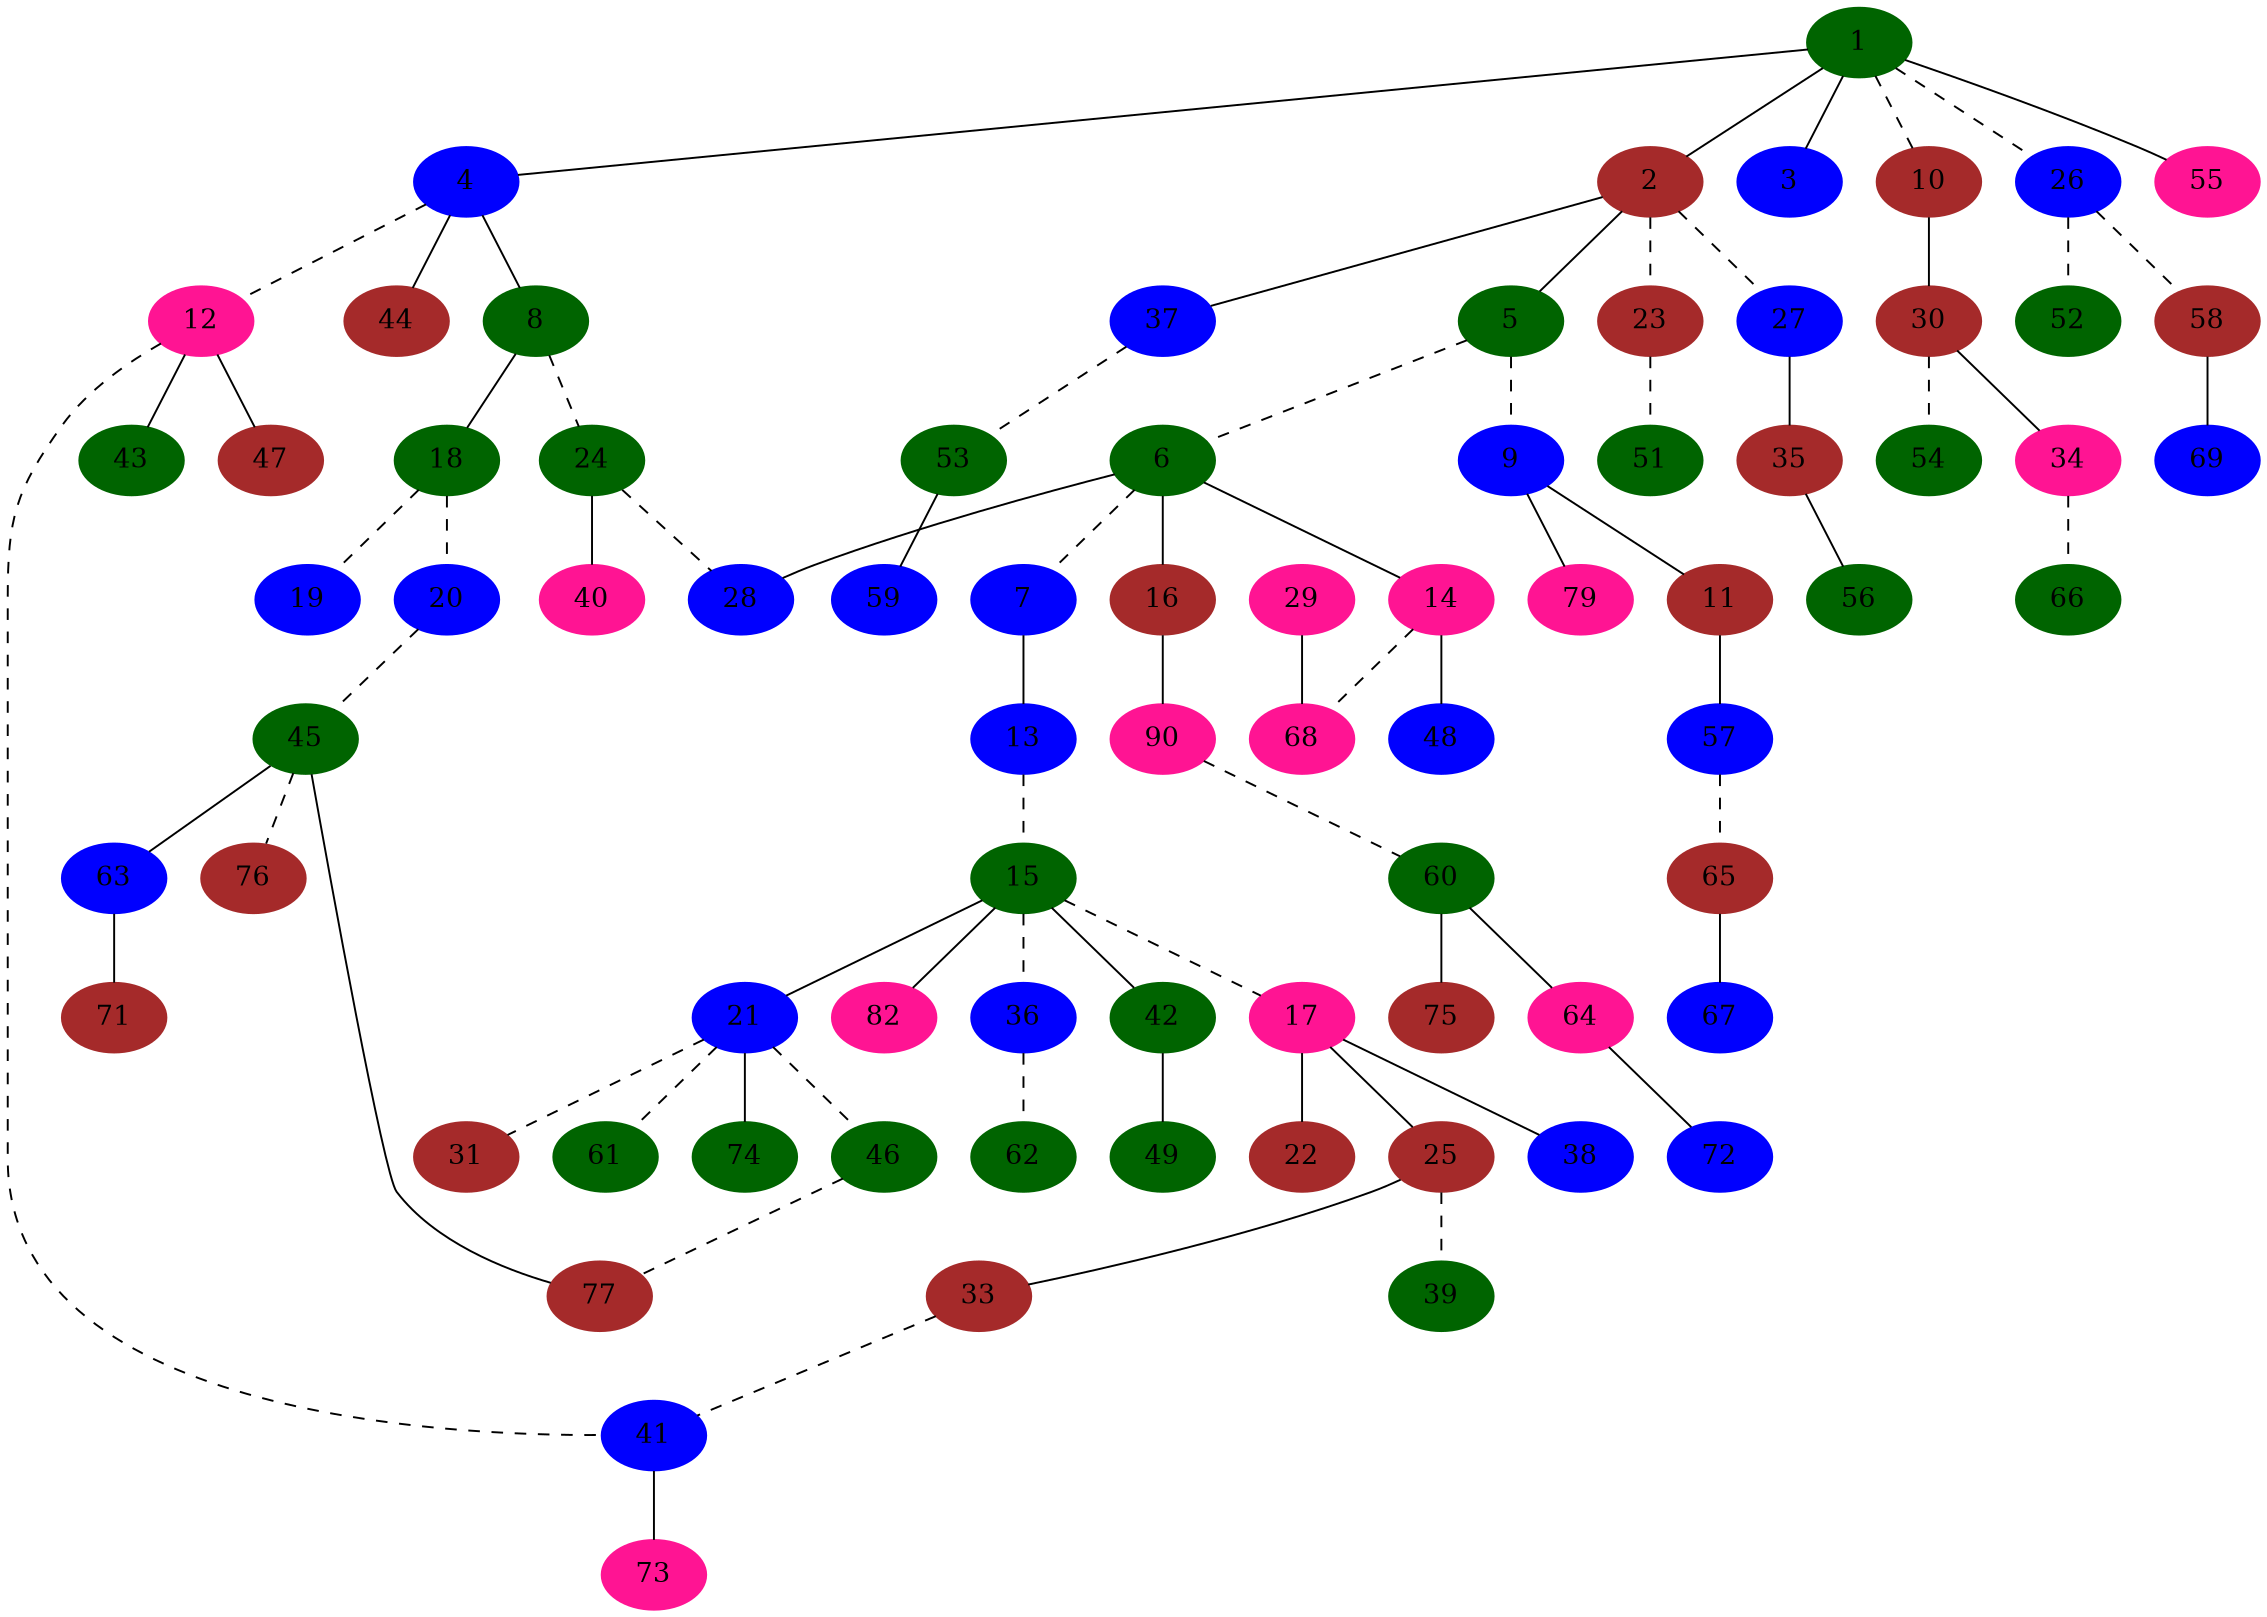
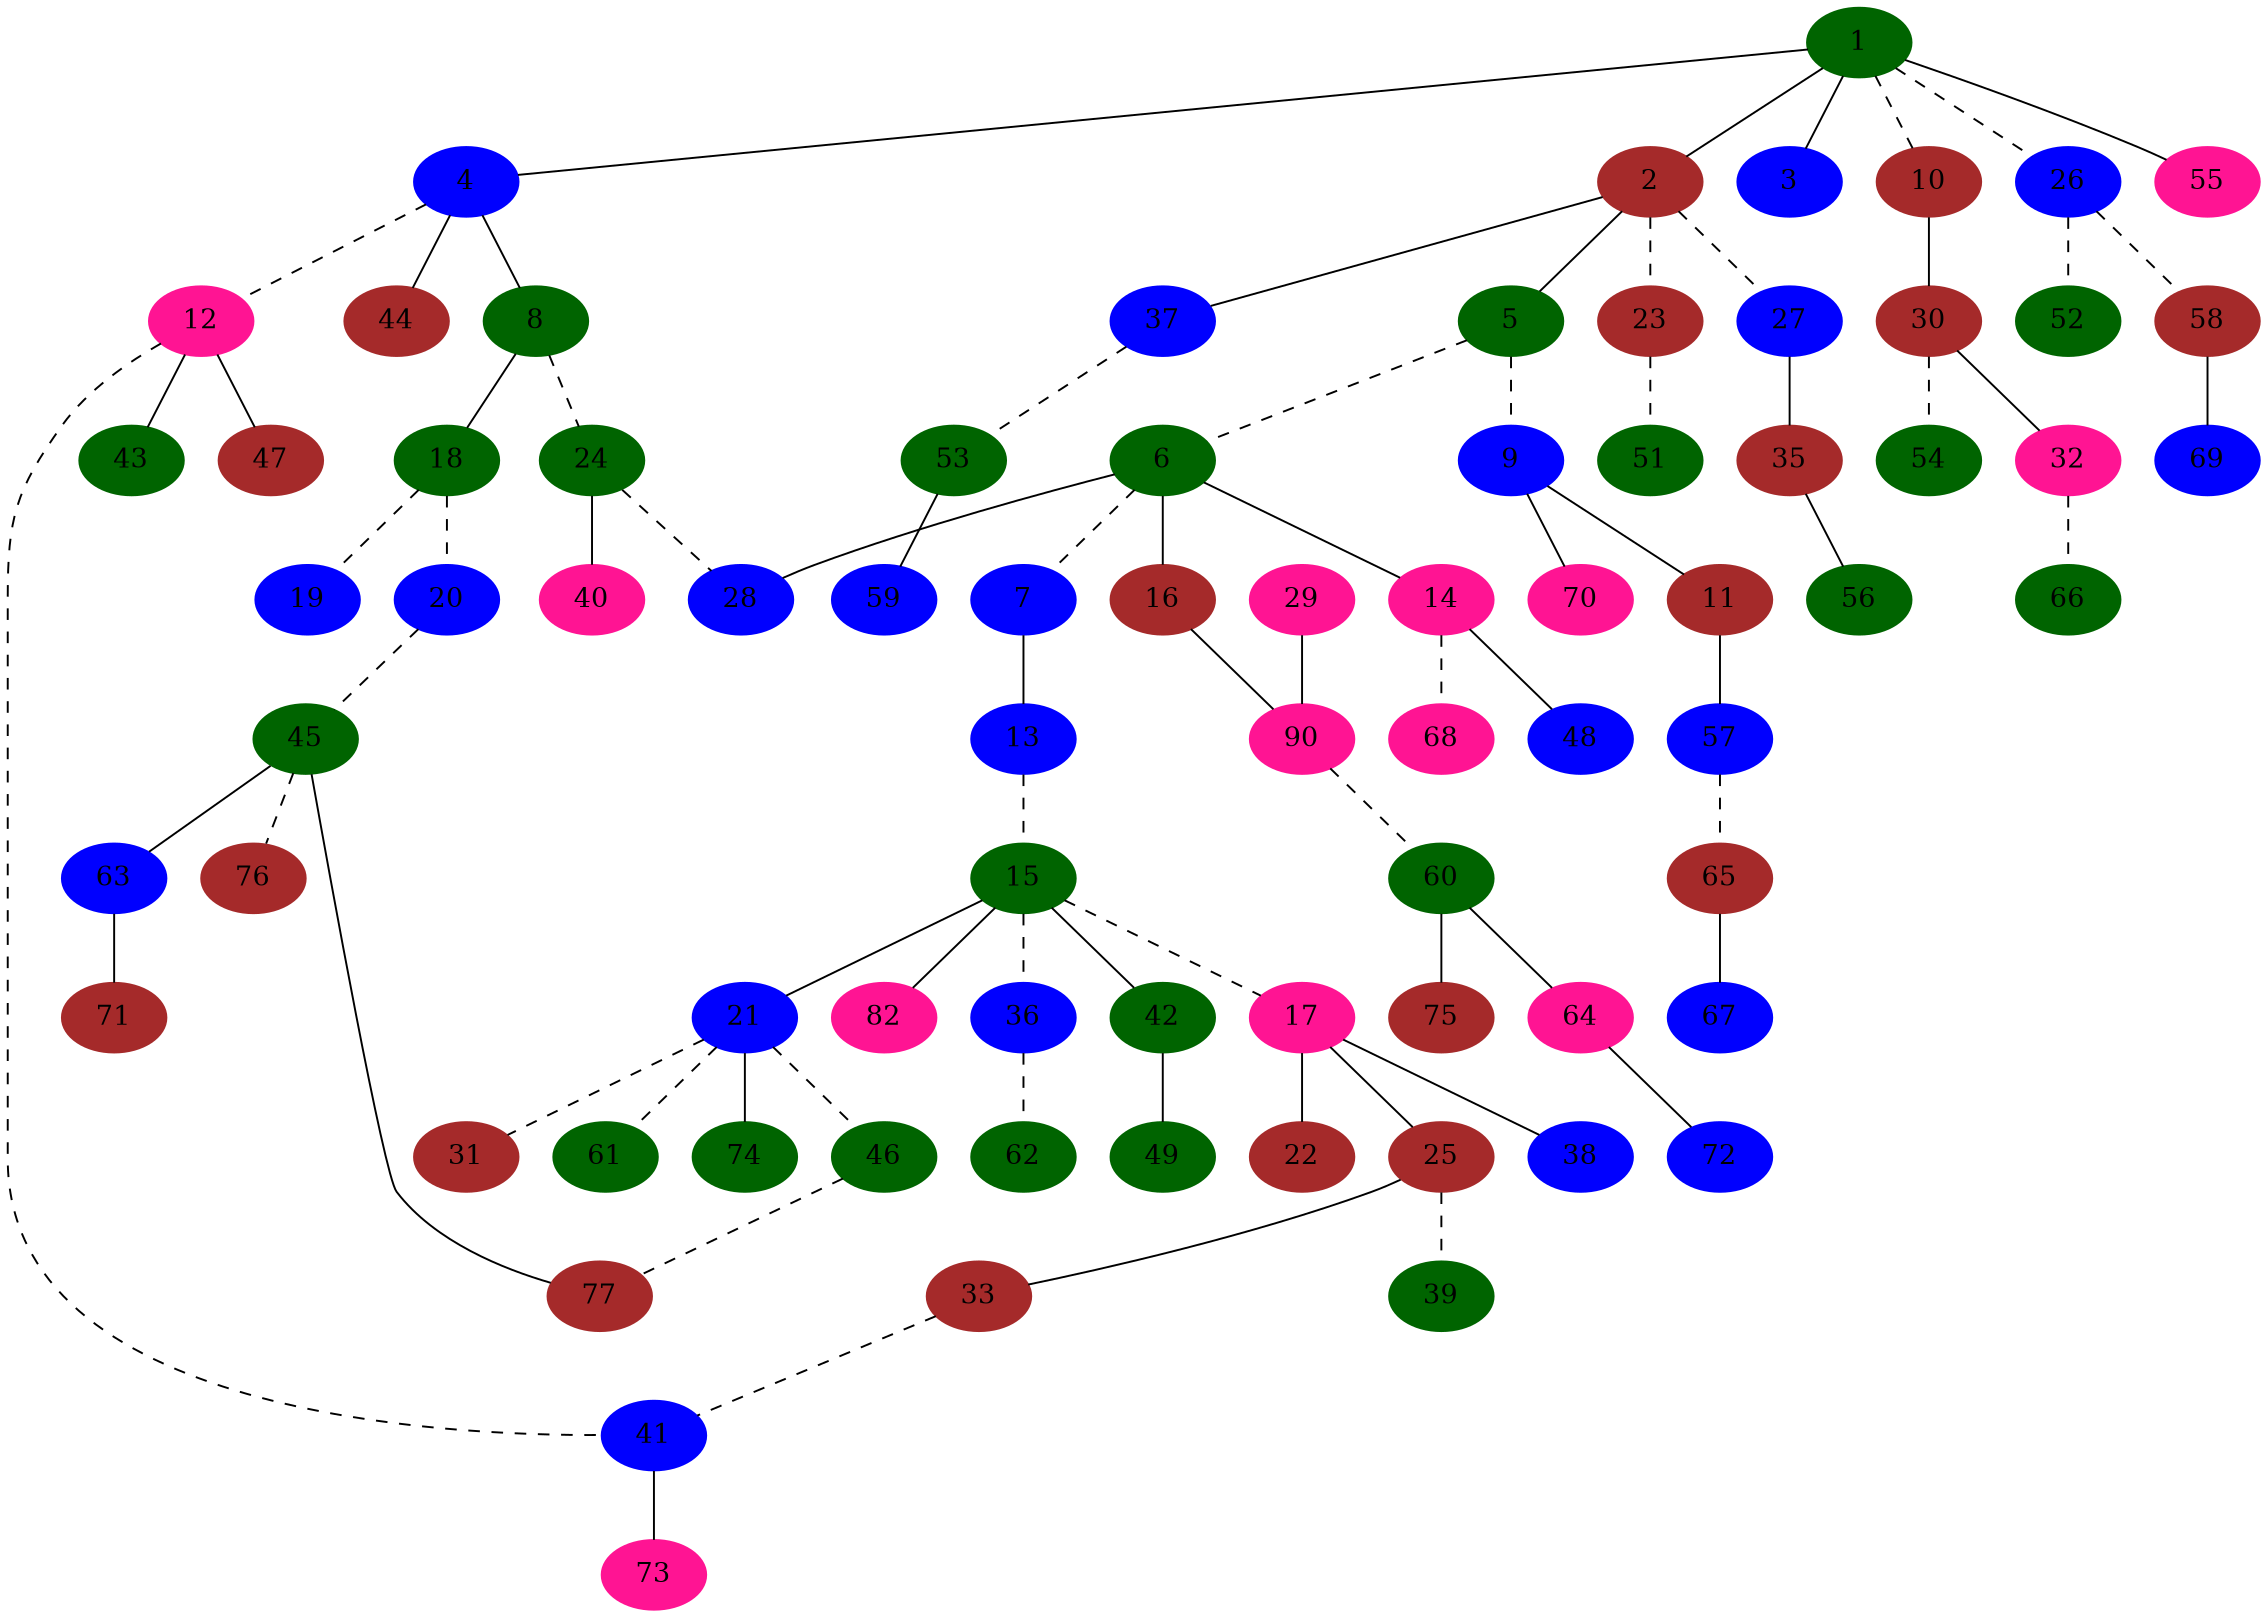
node "34": label "34" -> "32"
node "79": label "79" -> "70"
edge "29" -- "68": now "29" -- "90"
